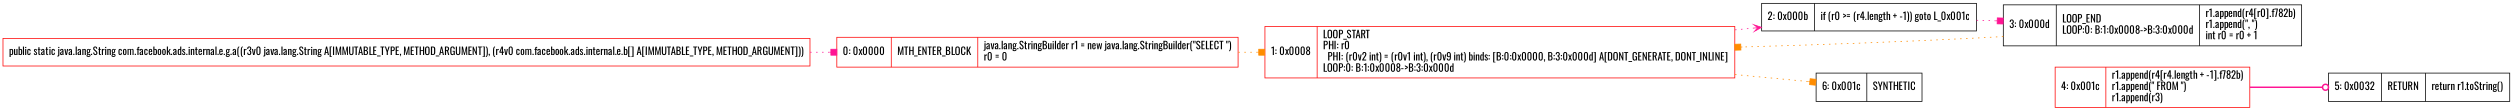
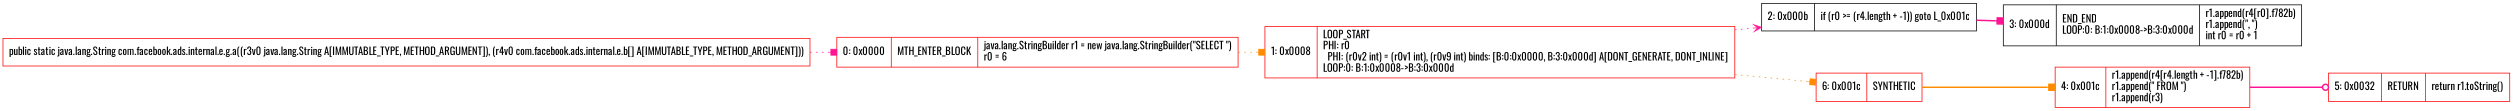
node "3: 0x000d": text "LOOP_END" -> "END_END"
edge "2: 0x000b" -> "3: 0x000d": style dotted -> bold
edge "3: 0x000d" -> "1: 0x0008": removed
node "0: 0x0000": text "r0 = 0" -> "r0 = 6"
node "6: 0x001c": color black -> red
edge "6: 0x001c" -> "4: 0x001c": added
node "5: 0x0032": color black -> red
